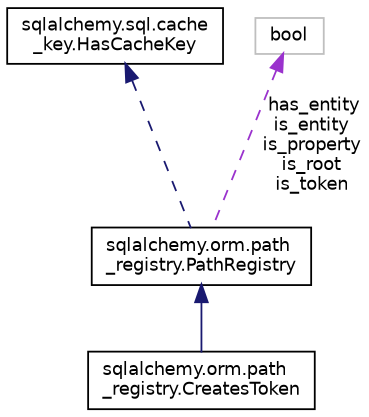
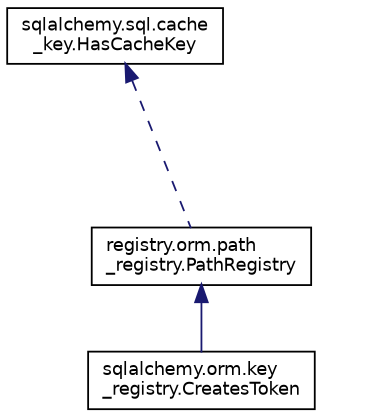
node "bool": removed
node "sqlalchemy.orm.path _registry.PathRegistry": label "sqlalchemy.orm.path _registry.PathRegistry" -> "registry.orm.path _registry.PathRegistry"
node "sqlalchemy.orm.path _registry.CreatesToken": label "sqlalchemy.orm.path _registry.CreatesToken" -> "sqlalchemy.orm.key _registry.CreatesToken"
